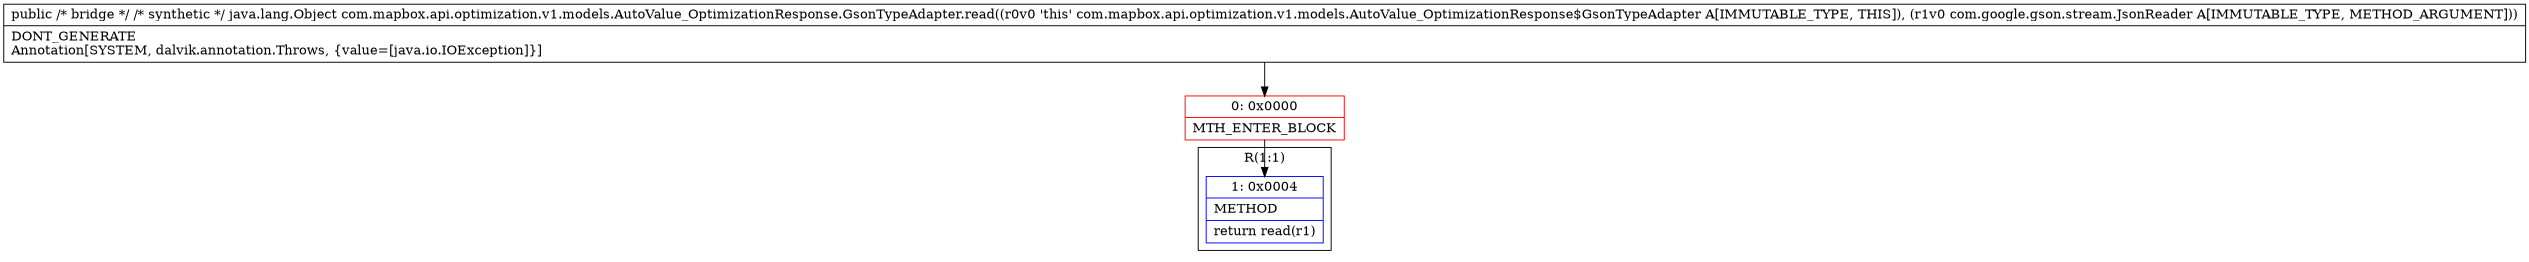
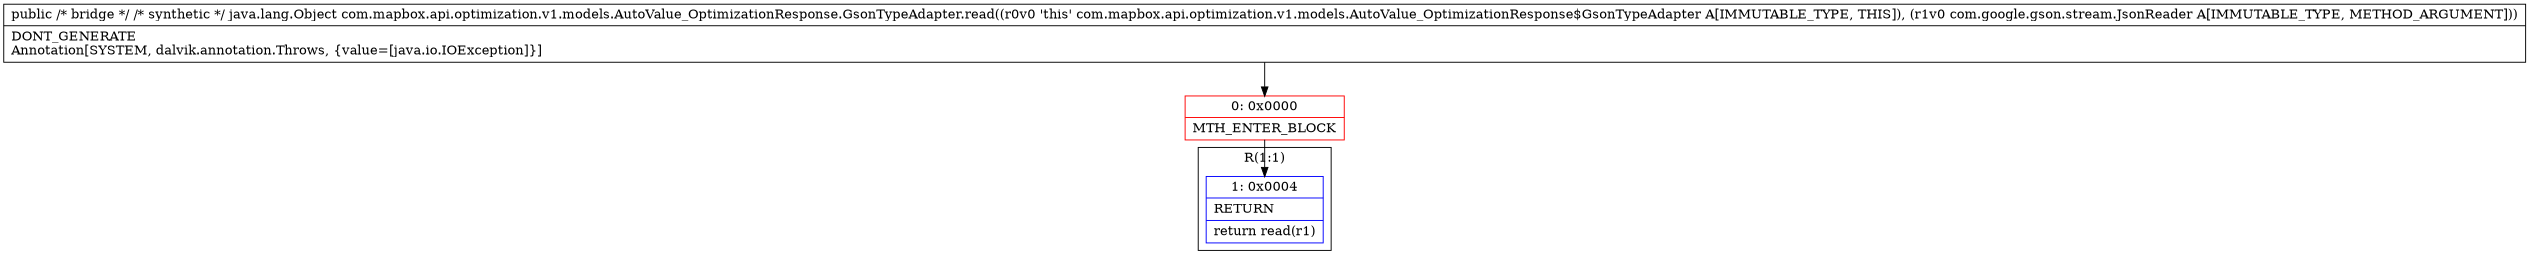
node "1: 0x0004": text "METHOD" -> "RETURN"
